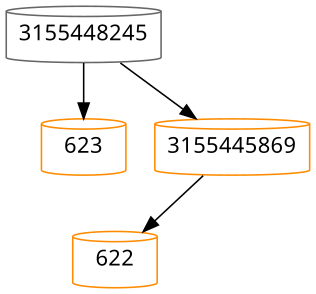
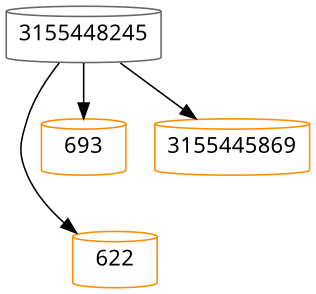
node "623": label "623" -> "693"
edge "3155445869" -> "622": now "3155448245" -> "622"
